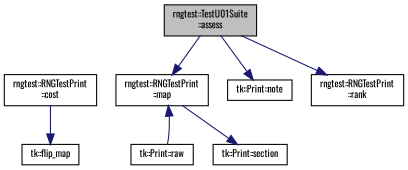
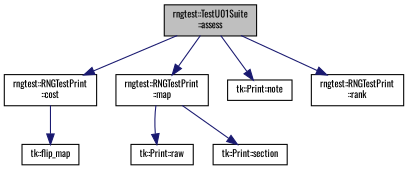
edge "rngtest::TestU01Suite ::assess" -> "rngtest::RNGTestPrint ::cost": added
edge "tk::Print::raw" -> "rngtest::RNGTestPrint ::map": reversed
